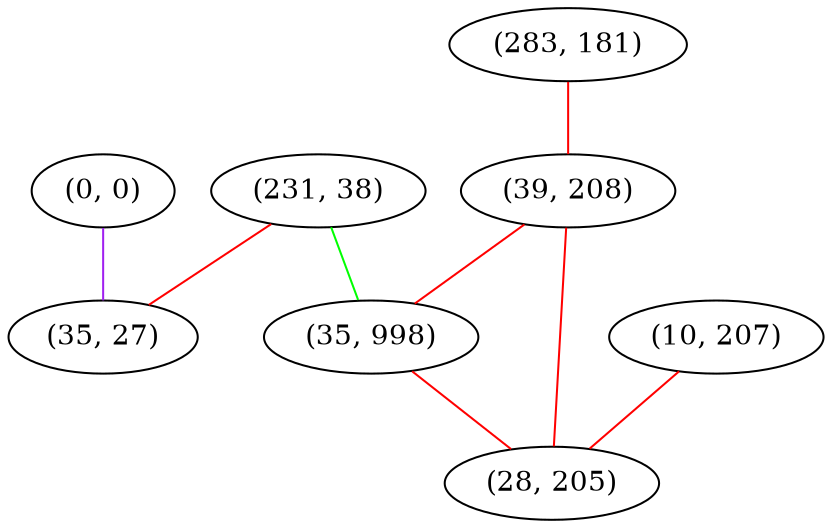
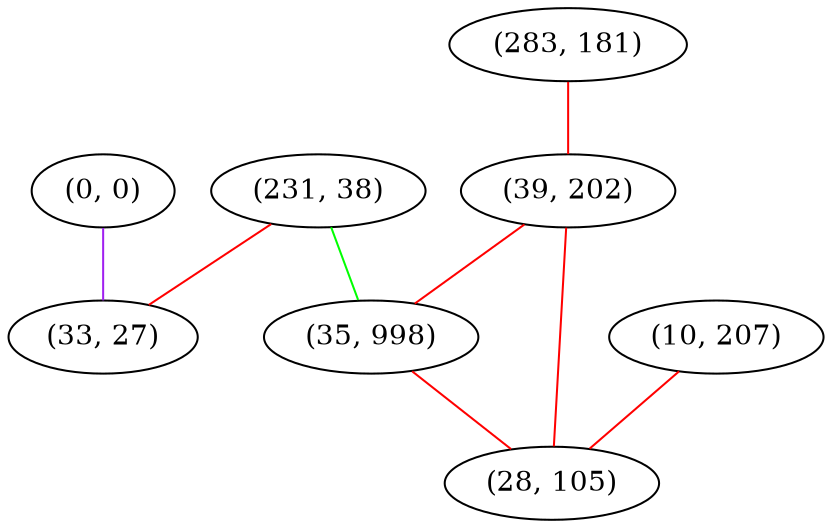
node "(39, 208)": label "(39, 208)" -> "(39, 202)"
node "(35, 27)": label "(35, 27)" -> "(33, 27)"
node "(28, 205)": label "(28, 205)" -> "(28, 105)"
